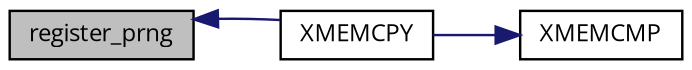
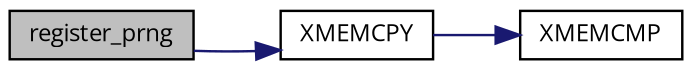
edge "XMEMCPY" -> "register_prng": reversed
